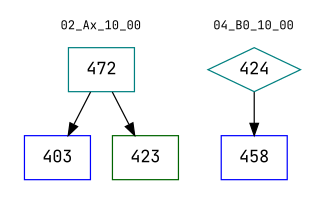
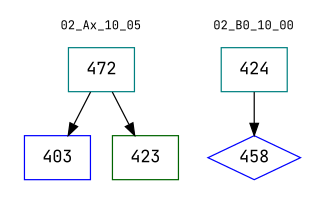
cluster "02_Ax_10_00": label "02_Ax_10_00" -> "02_Ax_10_05"
cluster "04_B0_10_00": label "04_B0_10_00" -> "02_B0_10_00"
node "424": shape diamond -> box
node "458": shape box -> diamond
